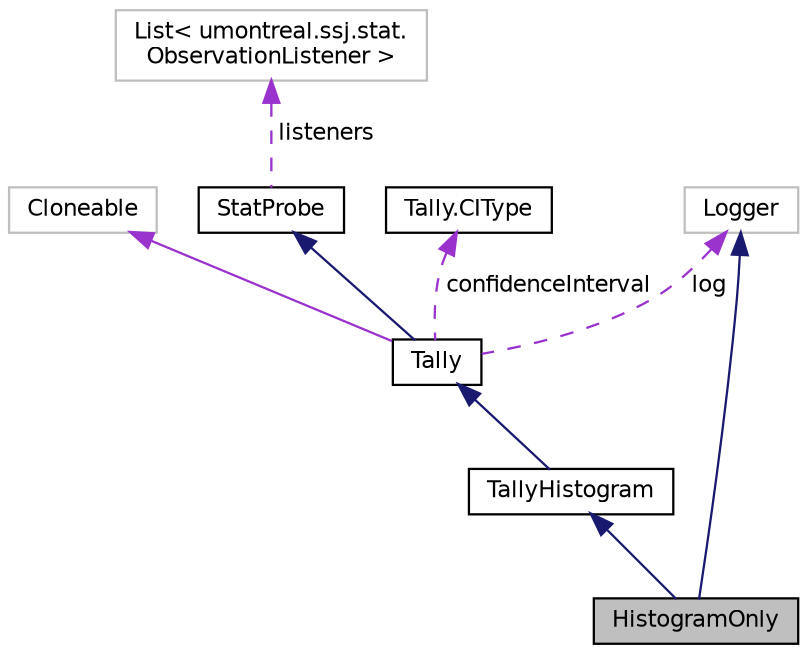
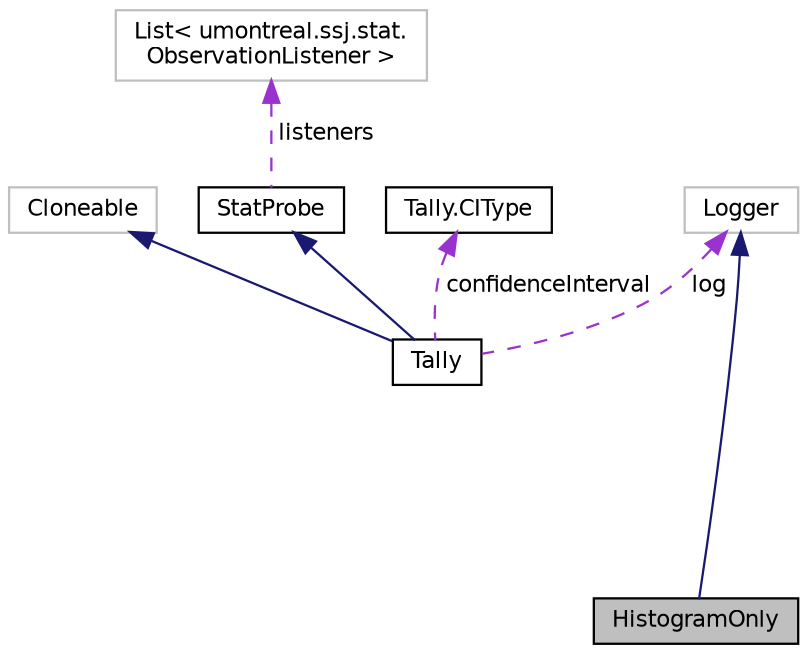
edge "Tally" -> "Cloneable": color darkorchid3 -> midnightblue
node "TallyHistogram": removed
